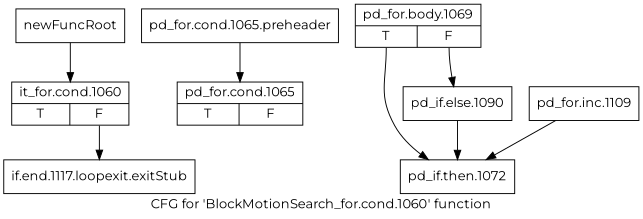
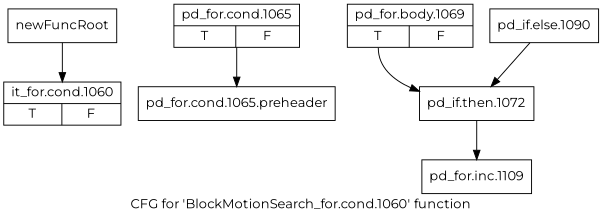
edge "pd_for.cond.1065.preheader" -> "pd_for.cond.1065": reversed
edge "pd_for.body.1069" -> "pd_if.else.1090": removed
edge "pd_for.inc.1109" -> "pd_if.then.1072": reversed
node "if.end.1117.loopexit.exitStub": removed
